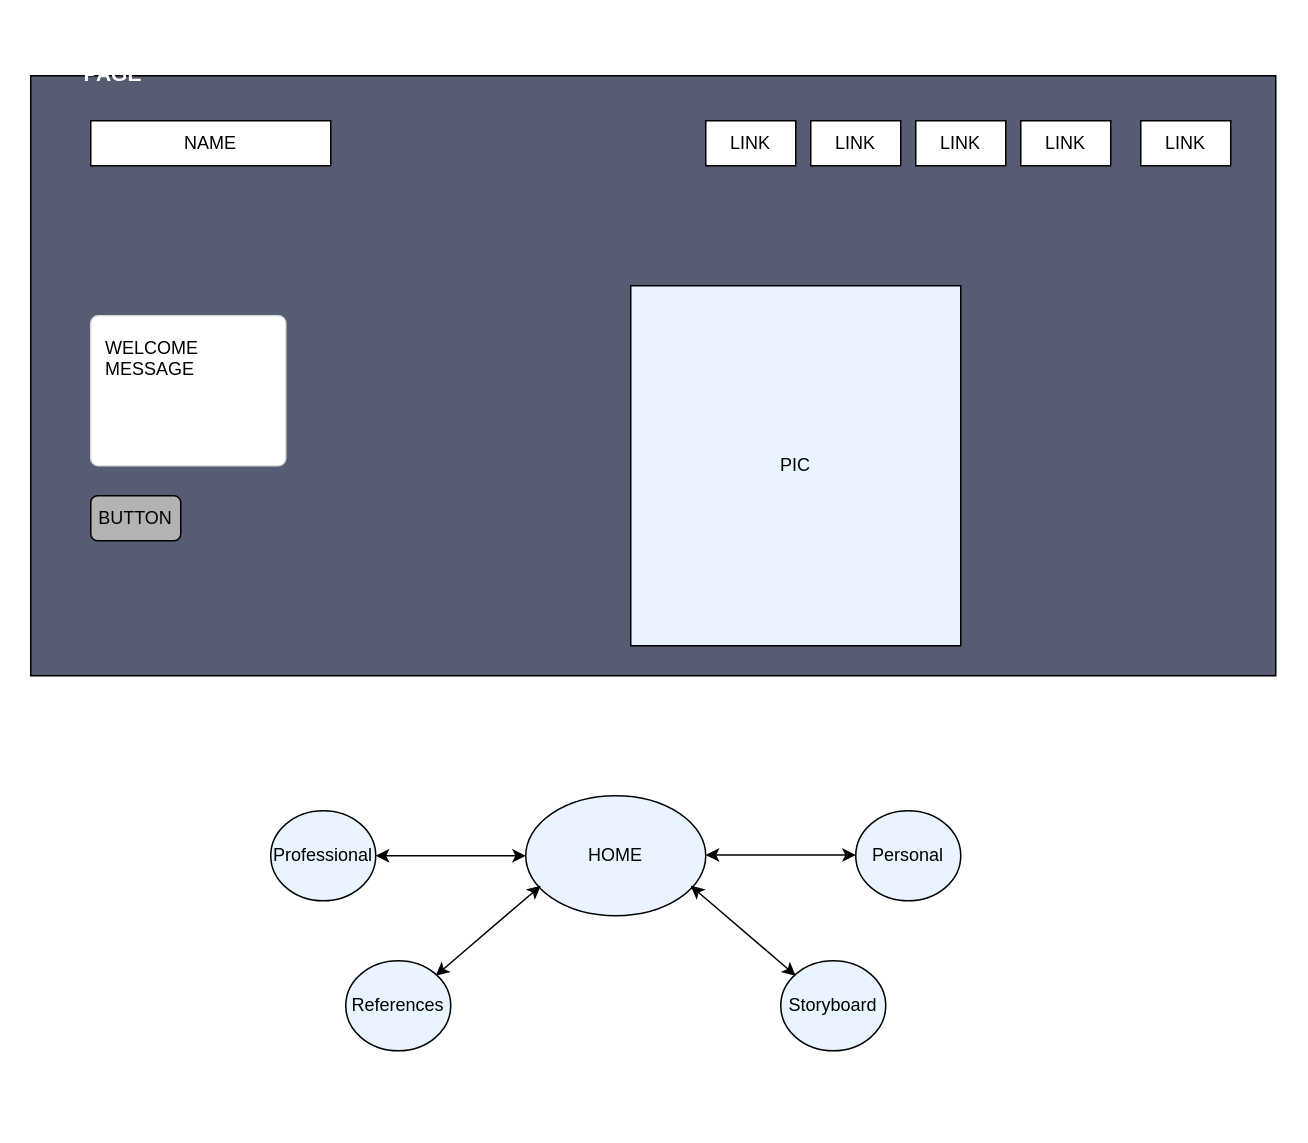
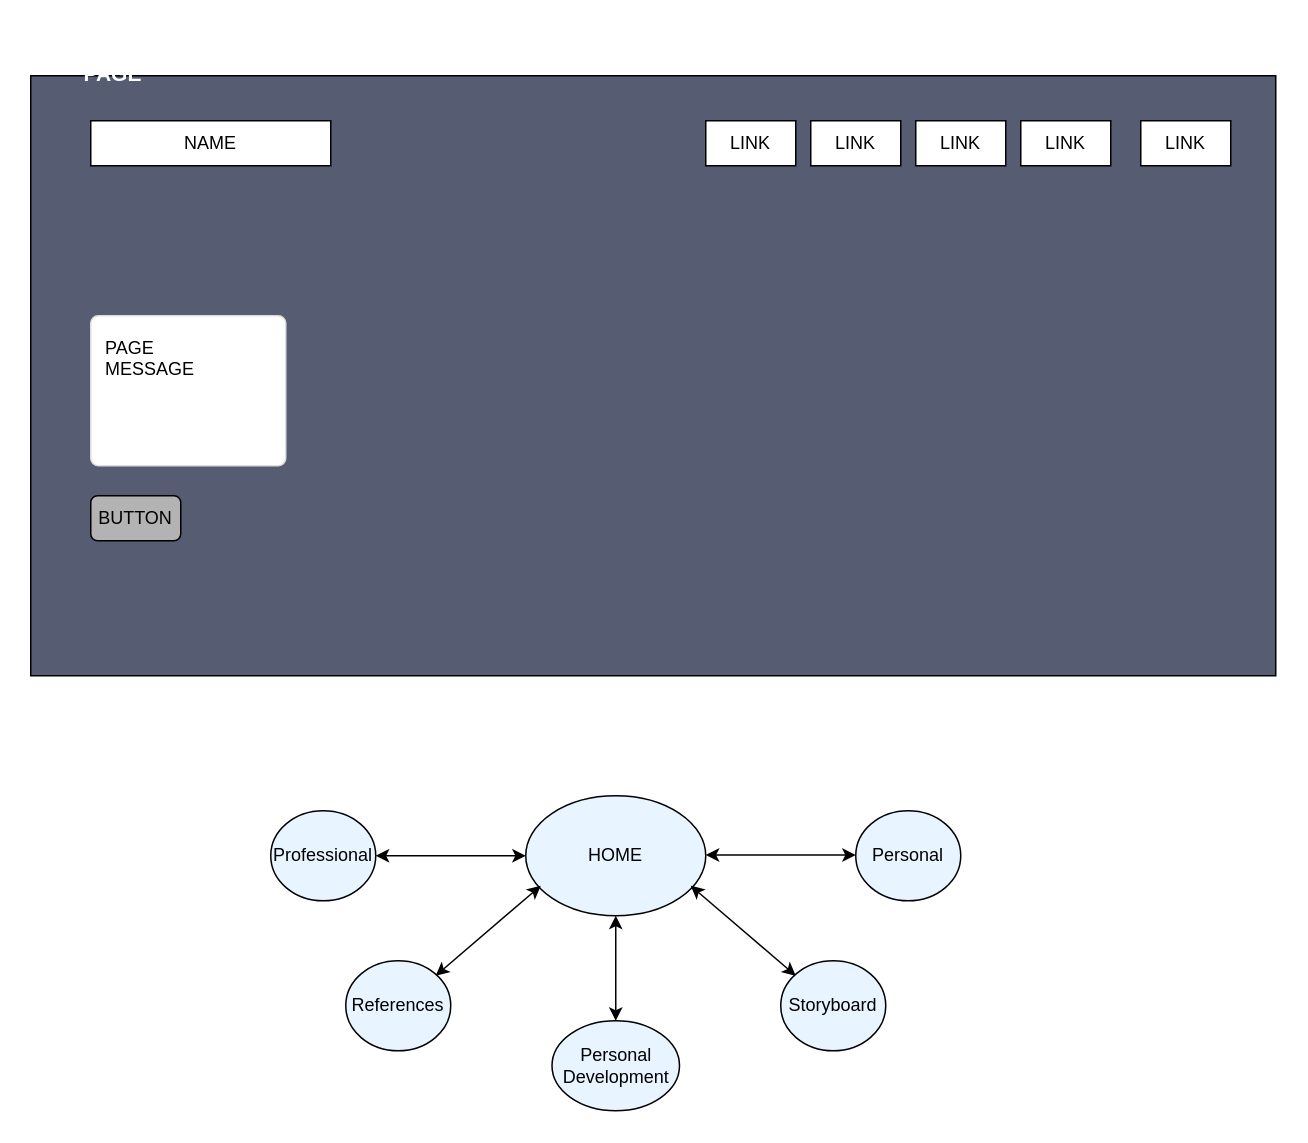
node "WELCOME MESSAGE": label "WELCOME MESSAGE" -> "PAGE MESSAGE"
node "PIC": removed
edge "HOME" -- "Personal Development": added
node "Personal Development": added
